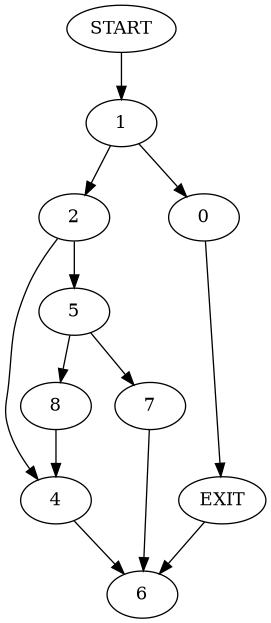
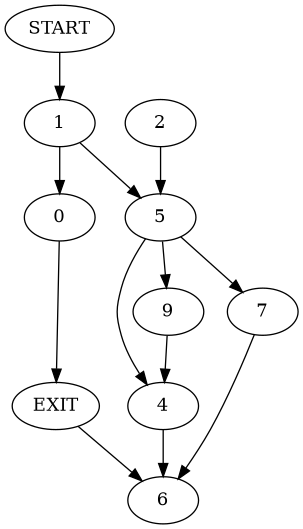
edge "1" -> "2": now "1" -> "5"
edge "2" -> "4": now "5" -> "4"
node "8": label "8" -> "9"
